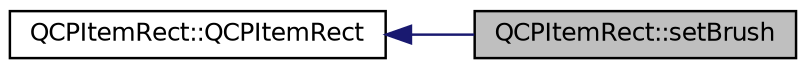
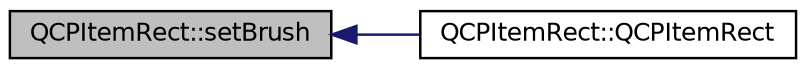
edge "QCPItemRect::setBrush" -> "QCPItemRect::QCPItemRect": reversed
